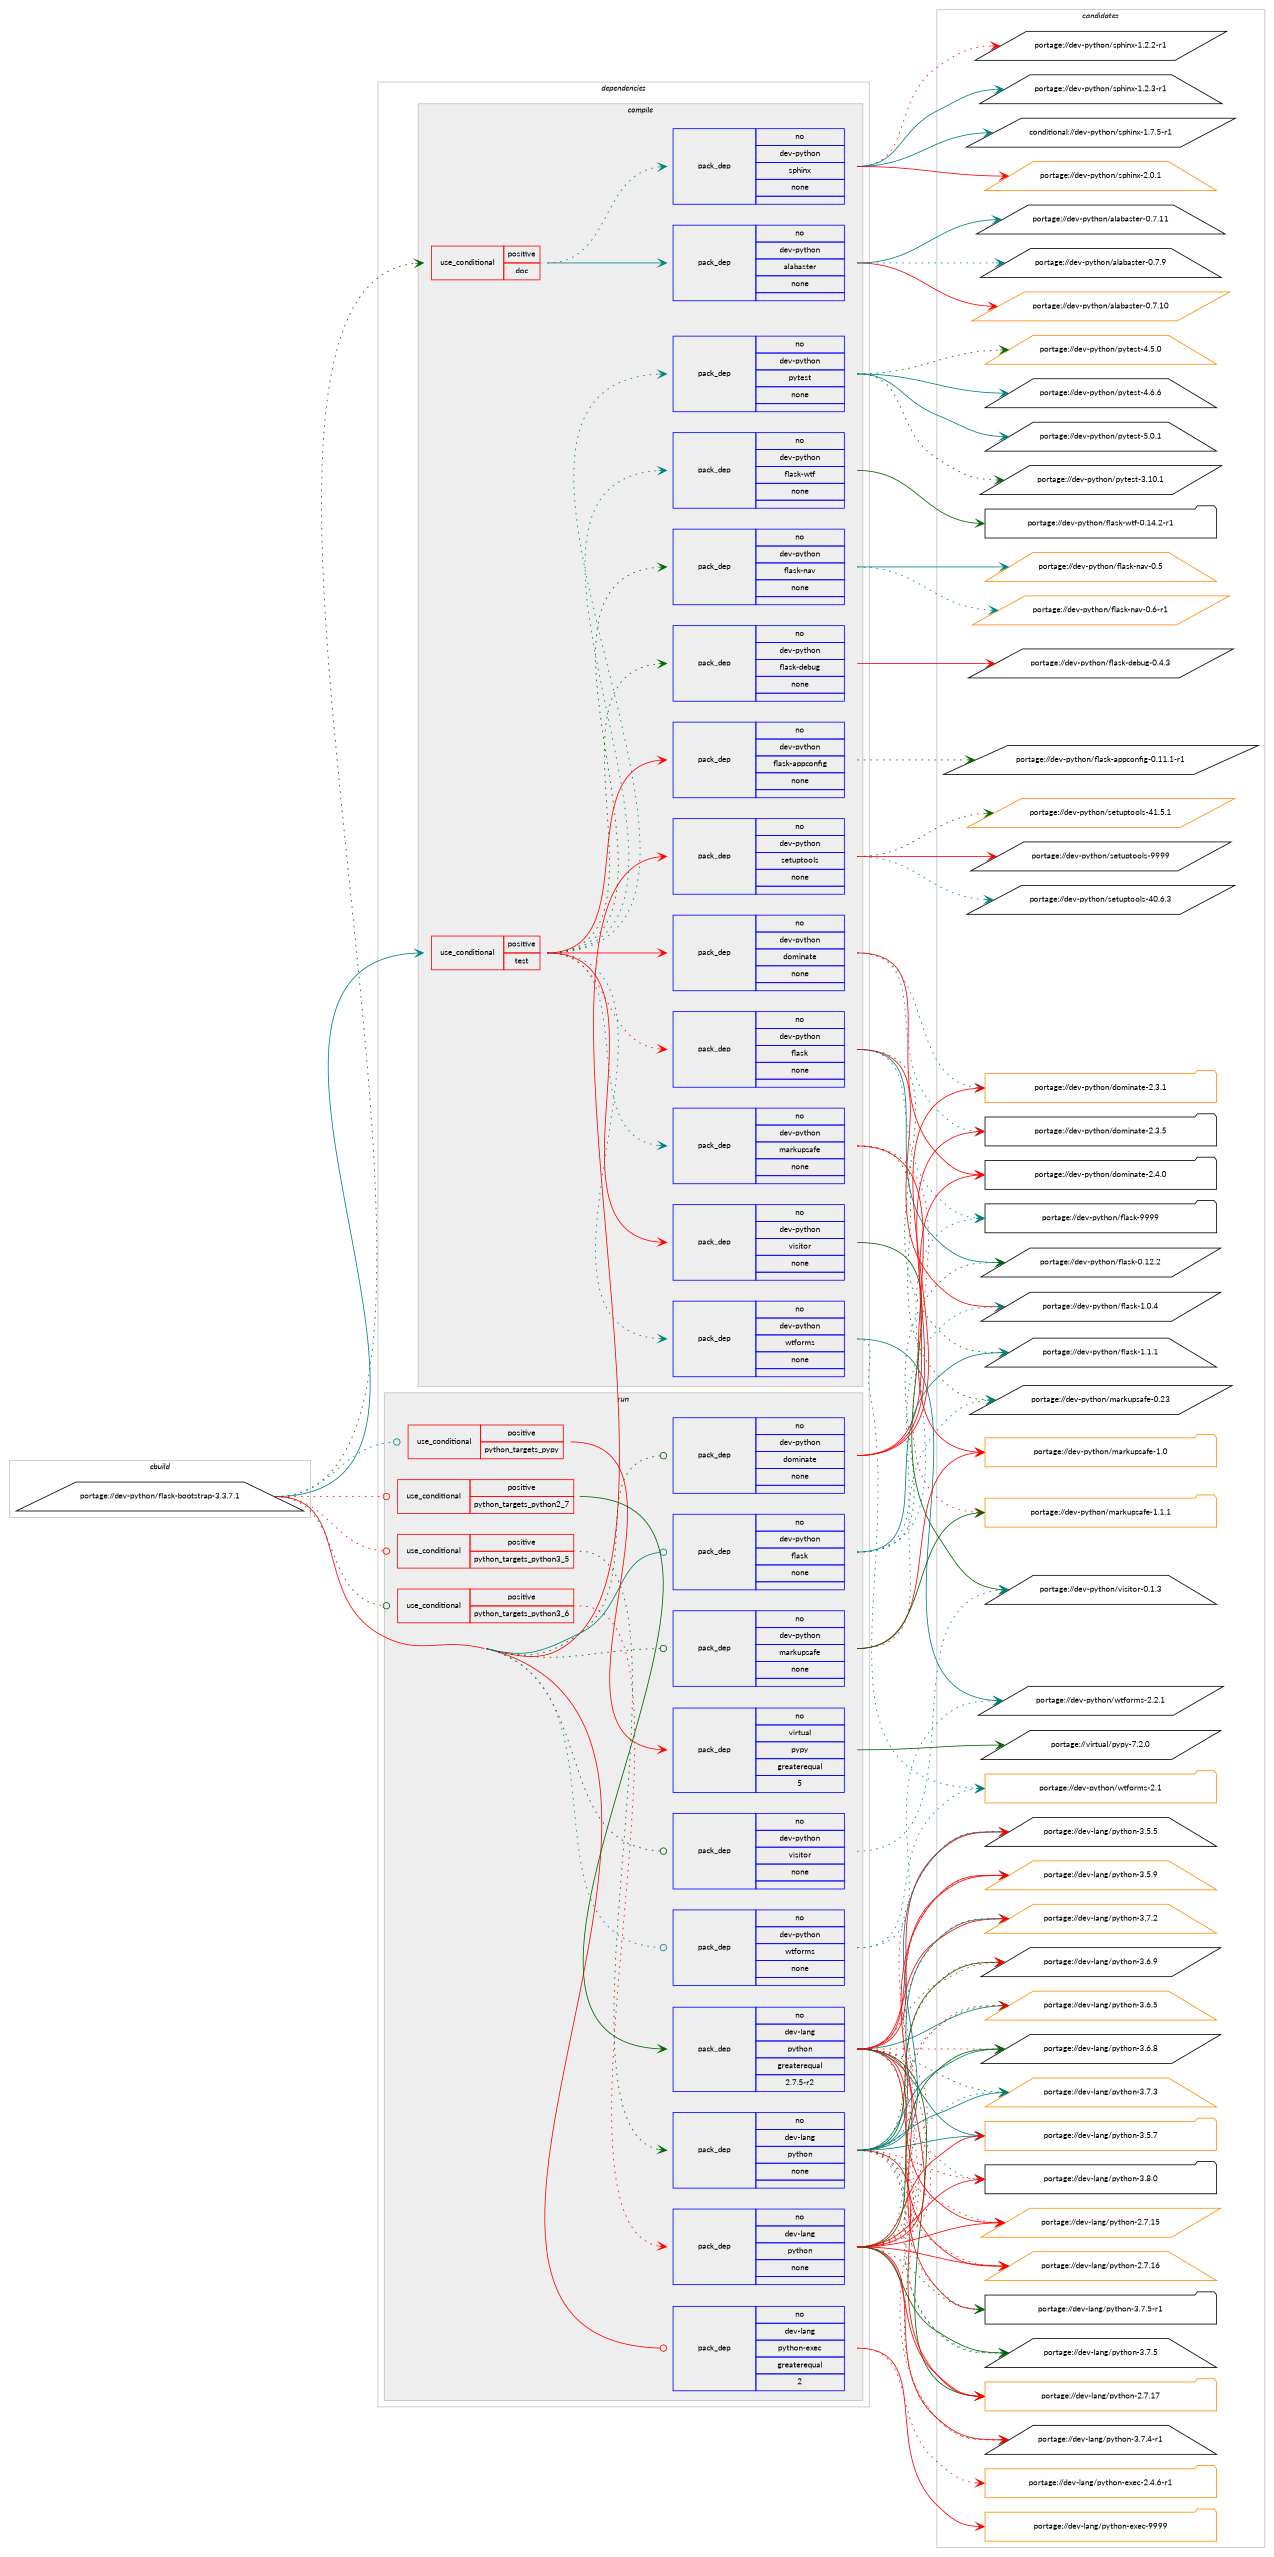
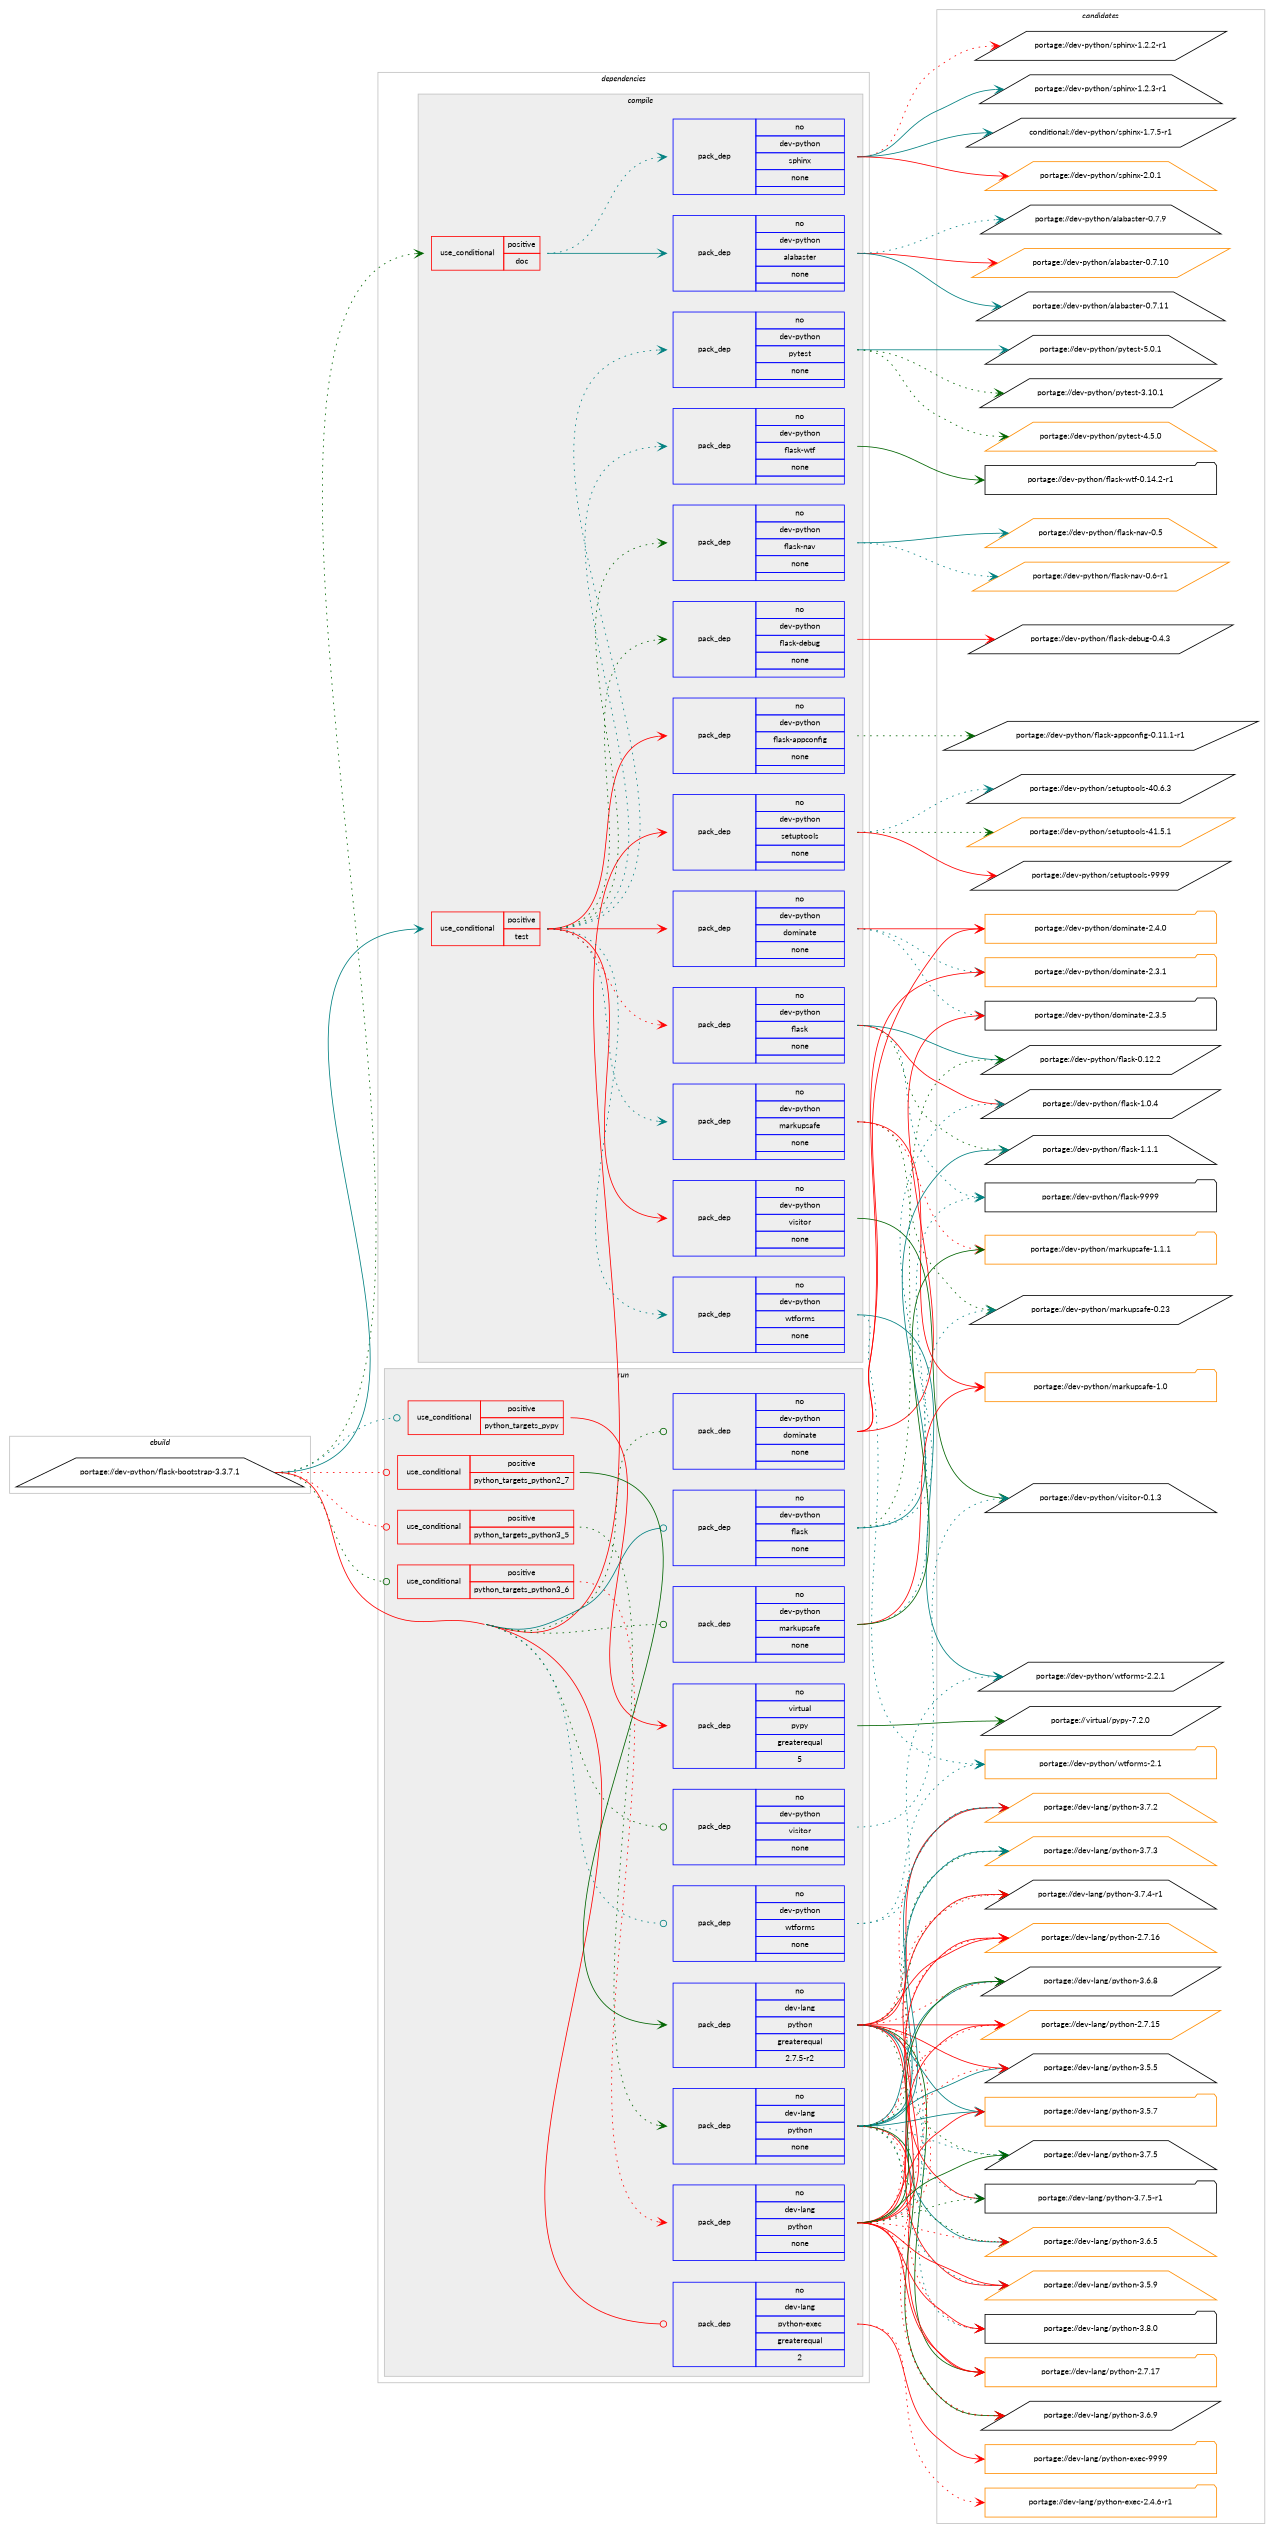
node "portage://dev-python/pytest-4.6.6": removed
node "portage://dev-python/dominate-2.4.0": color black -> darkorange
